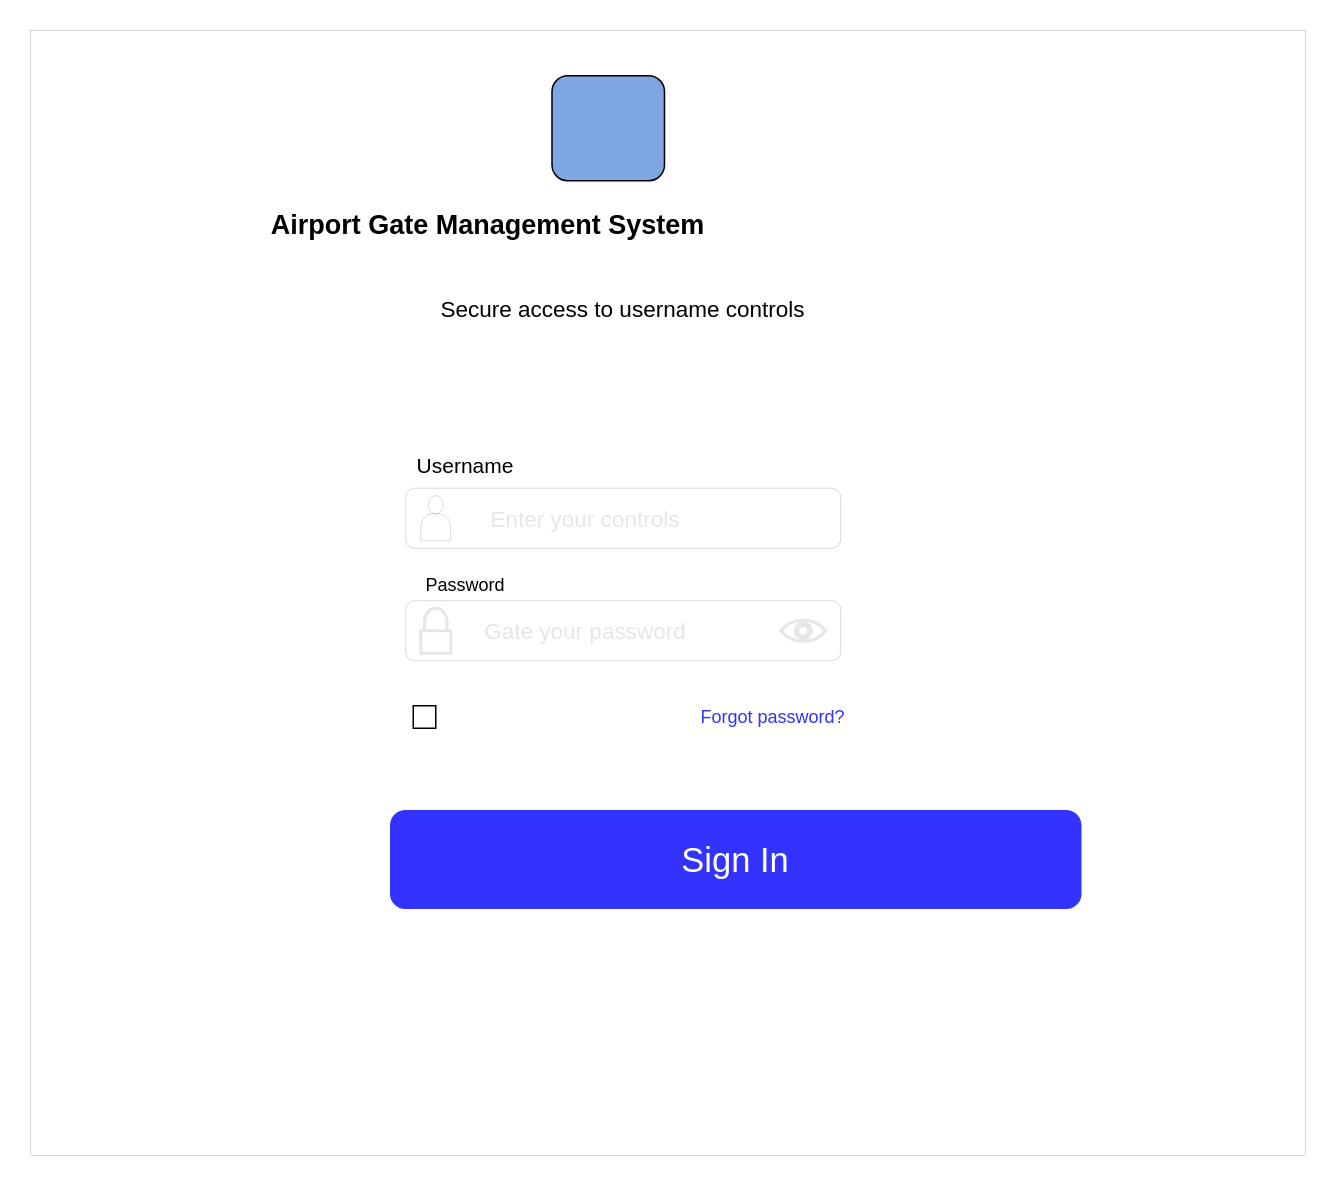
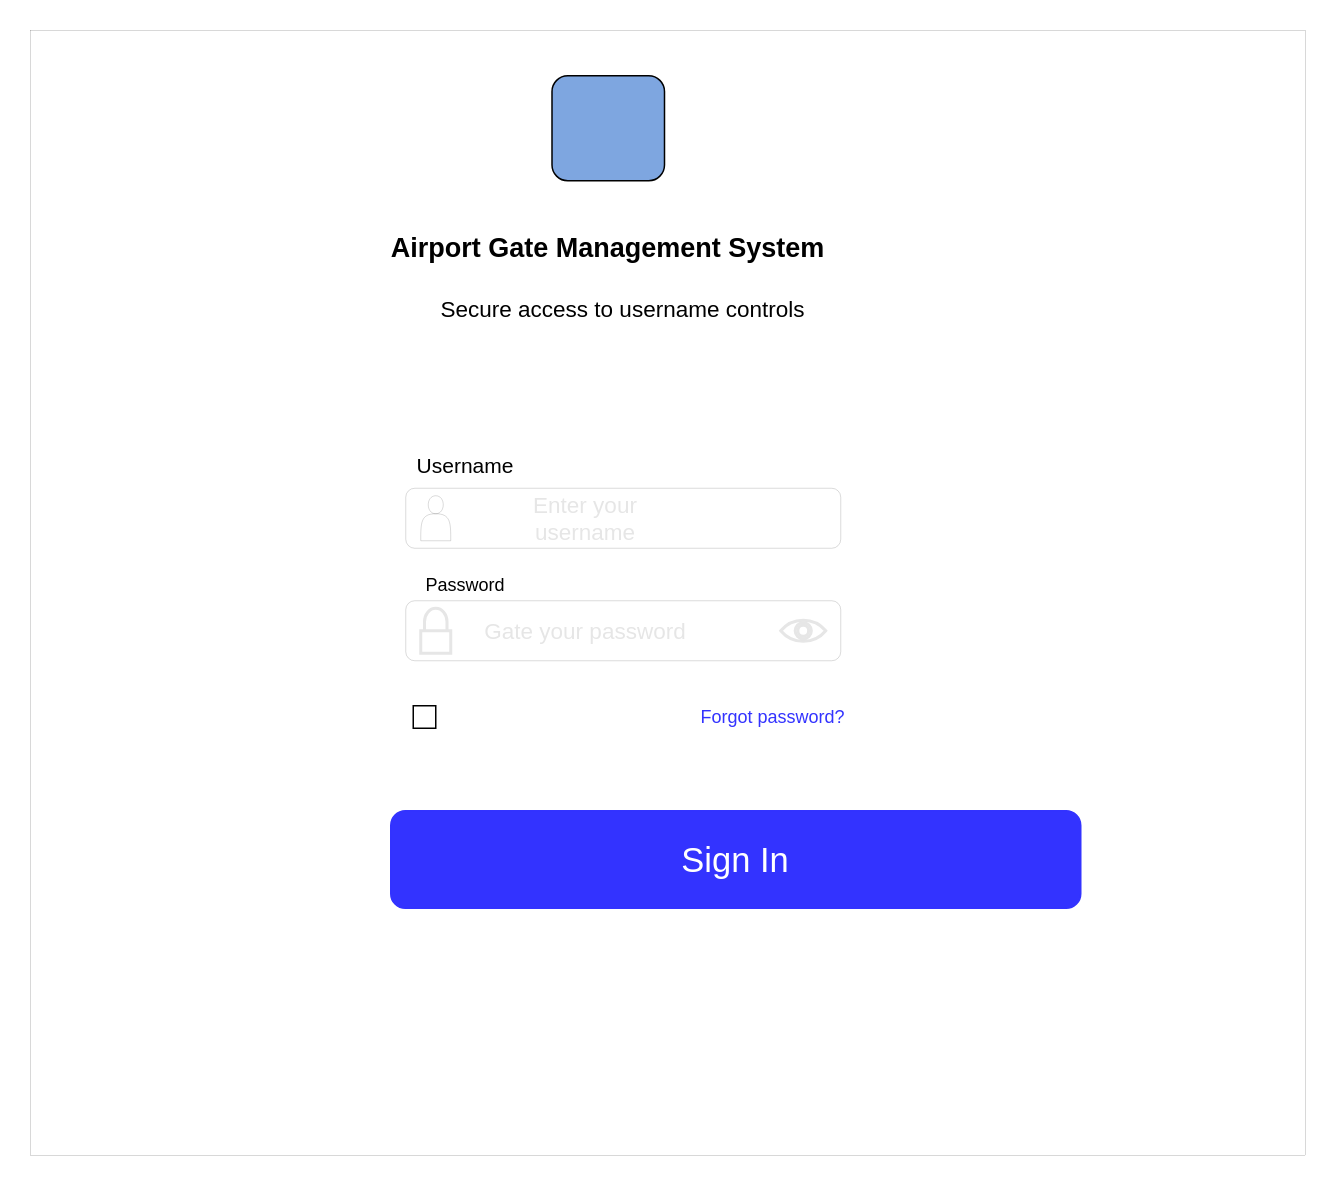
node "Airport Gate Management System": moved (488, 226) -> (608, 248)
node "Enter your controls": label "Enter your controls" -> "Enter your username"
